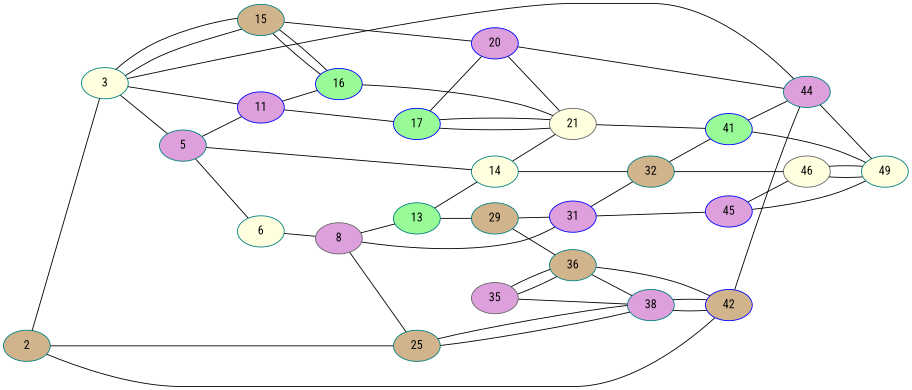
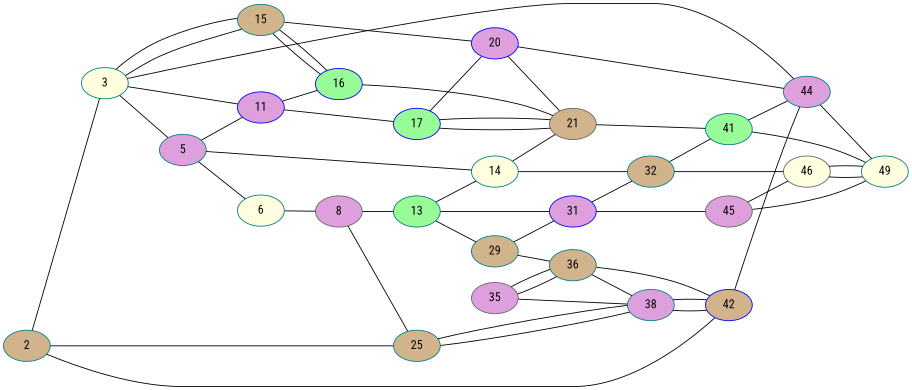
node "21": fillcolor lightyellow -> tan
node "41": color blue -> teal
node "45": color blue -> gray40
edge "31" -- "8": now "31" -- "13"
